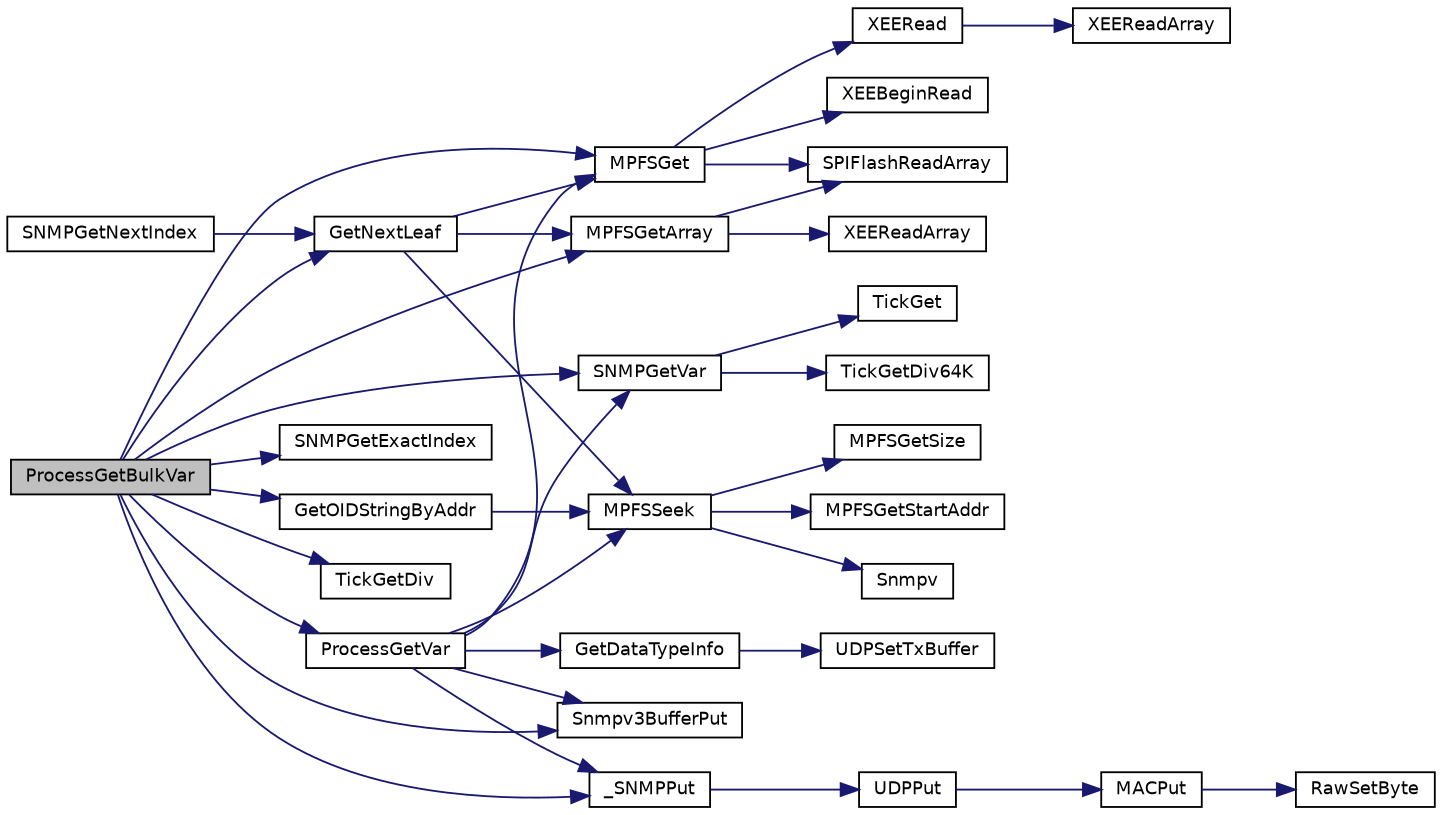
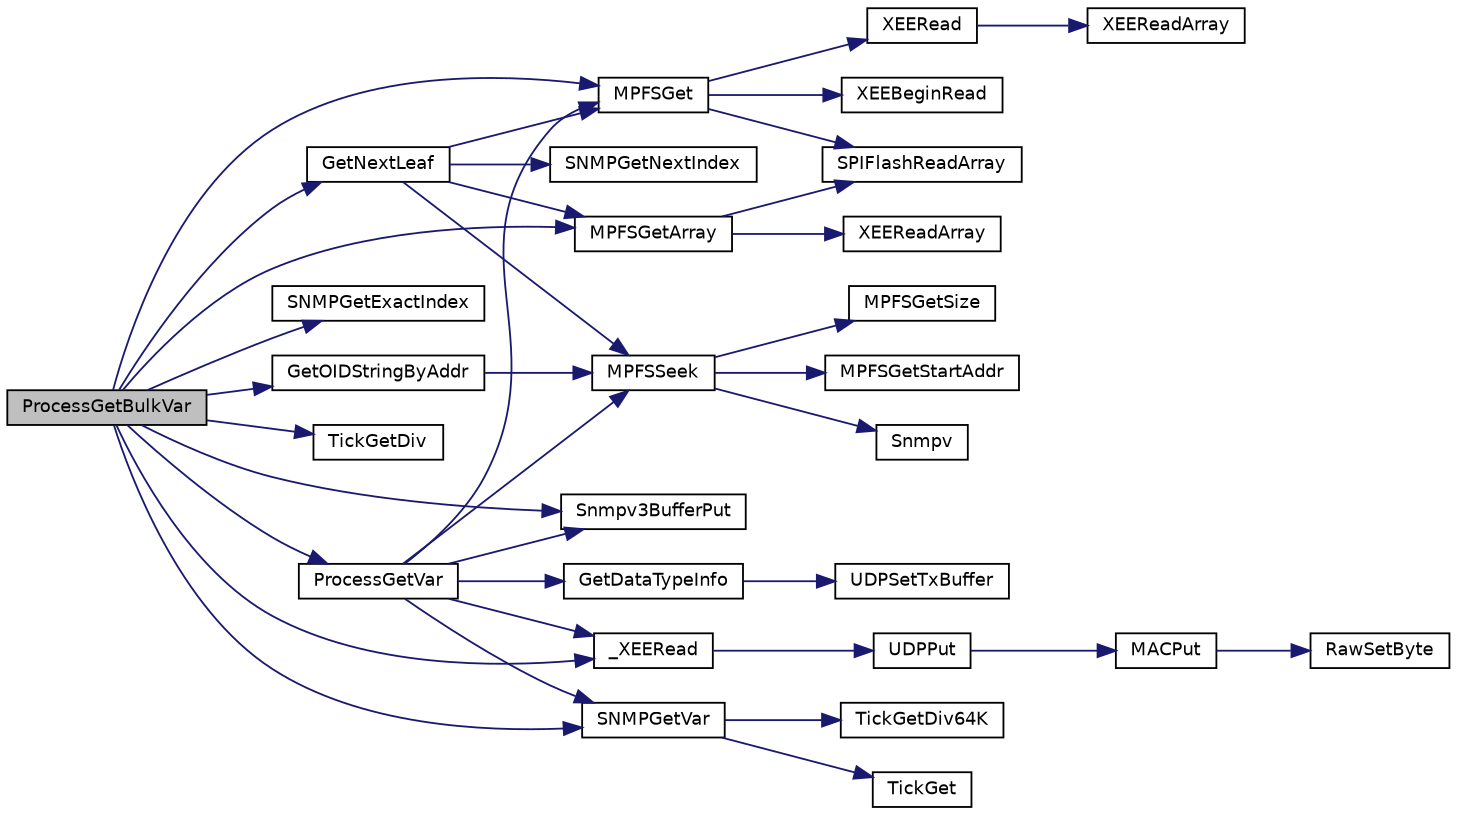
edge "SNMPGetNextIndex" -> "GetNextLeaf": reversed
node "_SNMPPut": label "_SNMPPut" -> "_XEERead"
